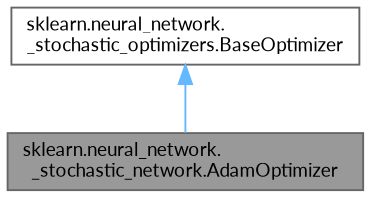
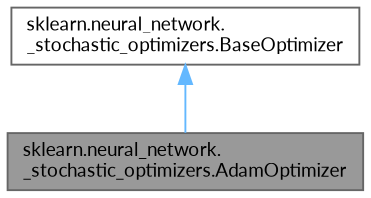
node "sklearn.neural_network. _stochastic_network.AdamOptimizer": label "sklearn.neural_network. _stochastic_network.AdamOptimizer" -> "sklearn.neural_network. _stochastic_optimizers.AdamOptimizer"
